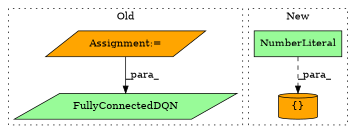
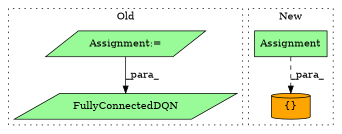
node "Assignment:=": fillcolor orange -> palegreen
node "NumberLiteral": label "NumberLiteral" -> "Assignment"
